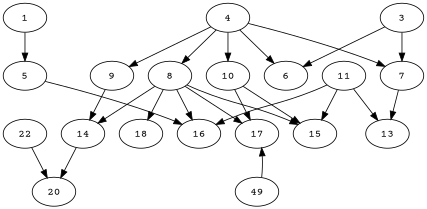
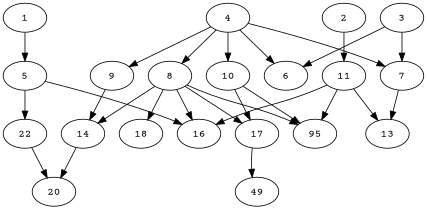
node "2": added
edge "5" -> "22": added
node "15": label "15" -> "95"
edge "49" -> "17": reversed
